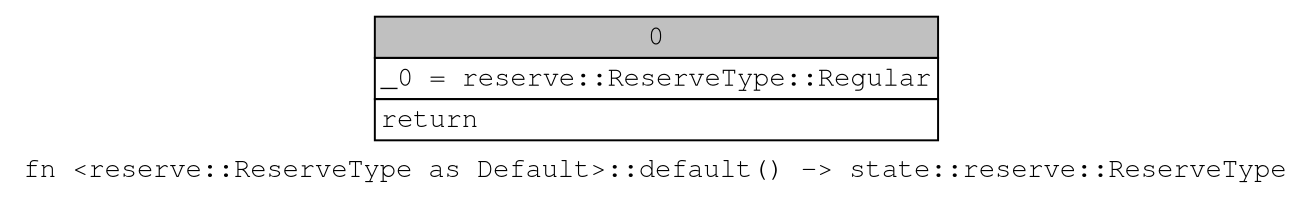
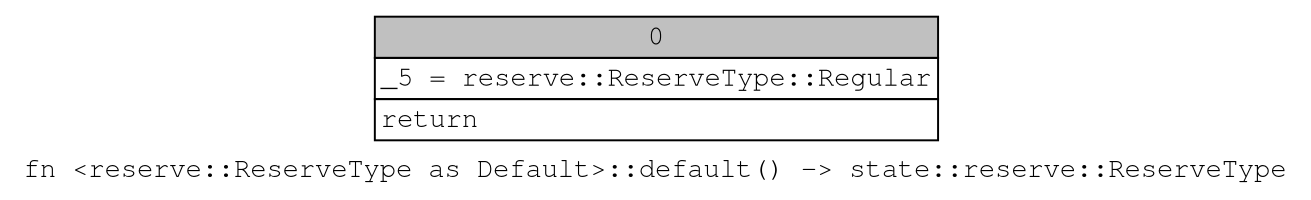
node "0": text "_0 = reserve::ReserveType::Regular" -> "_5 = reserve::ReserveType::Regular"
